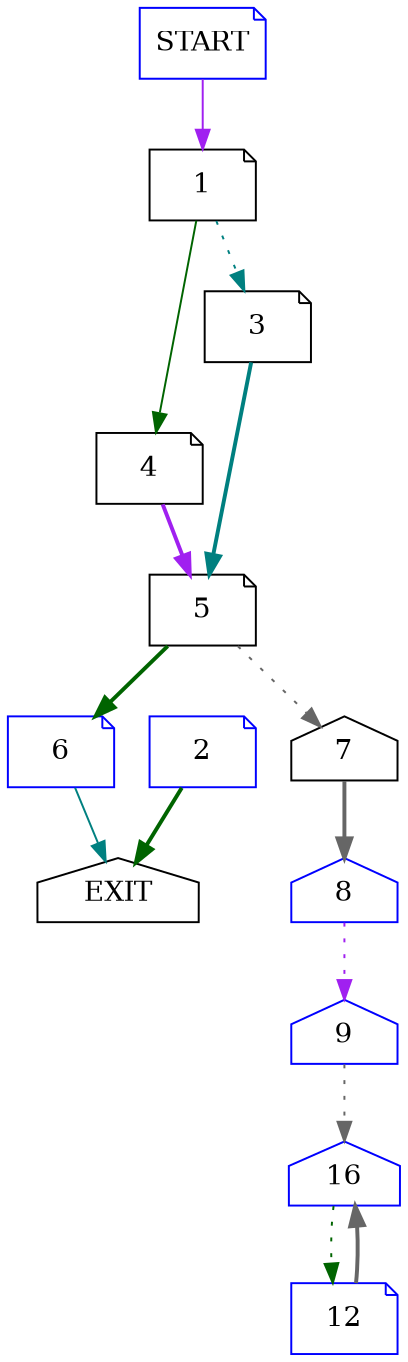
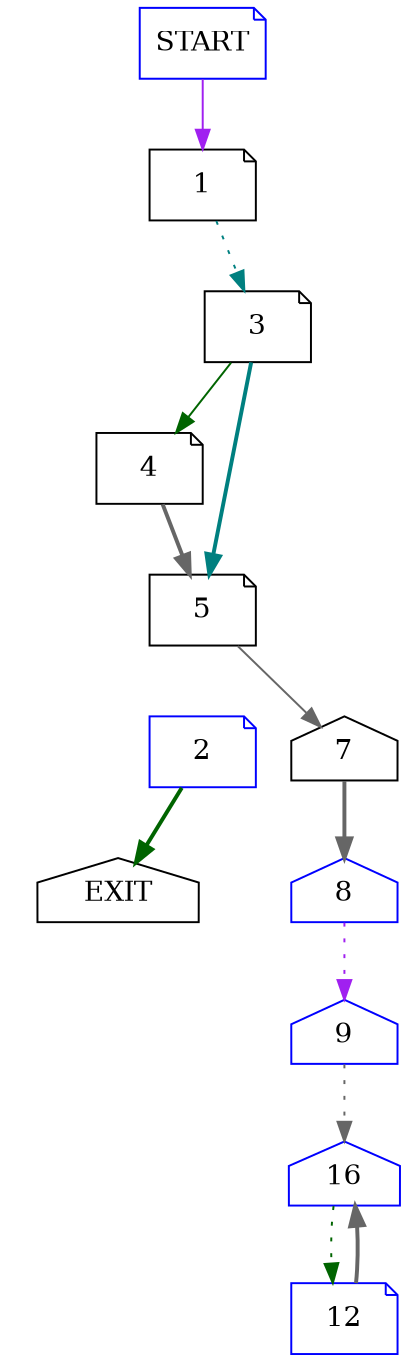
edge "1" -> "4": now "3" -> "4"
edge "4" -> "5": color purple -> gray40
edge "5" -> "7": style dotted -> solid
node "6": removed
